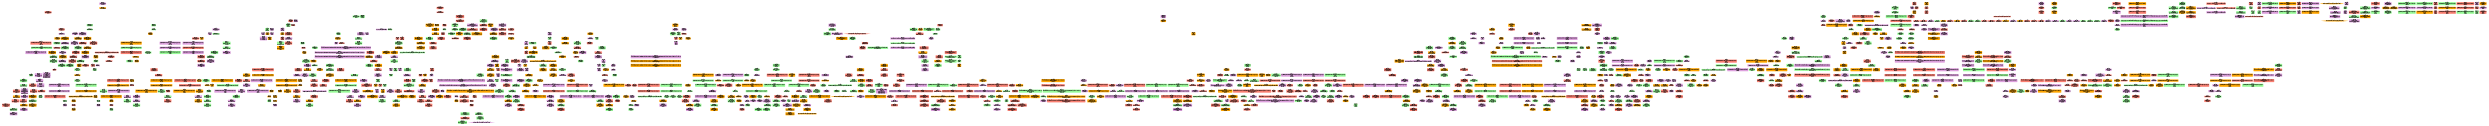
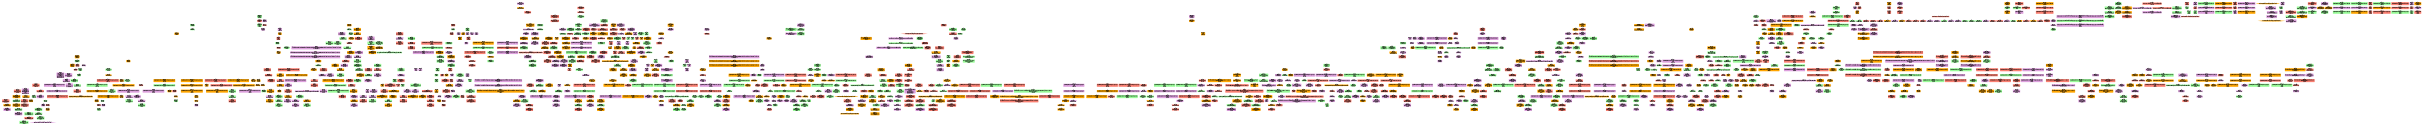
node "CE0x4a06190": added
